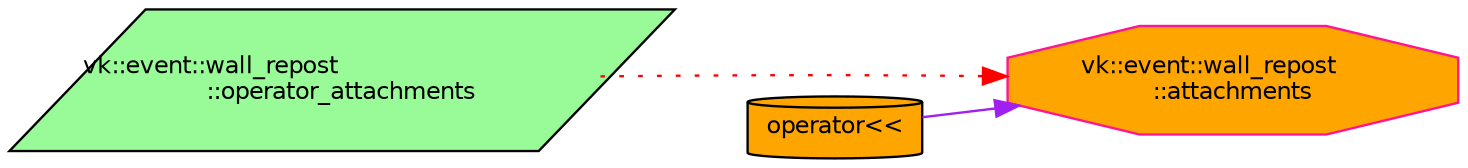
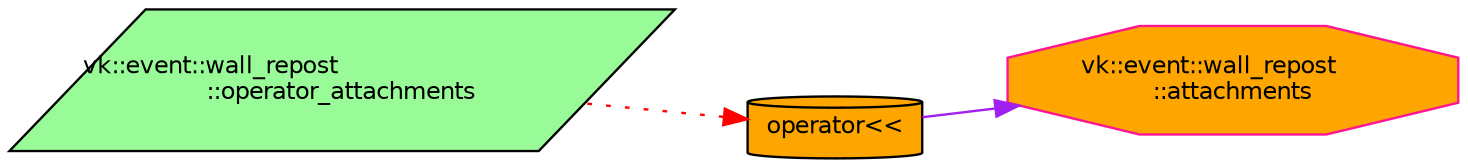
edge "vk::event::wall_repost ::operator_attachments" -> "vk::event::wall_repost ::attachments": now "vk::event::wall_repost ::operator_attachments" -> "operator<<"
